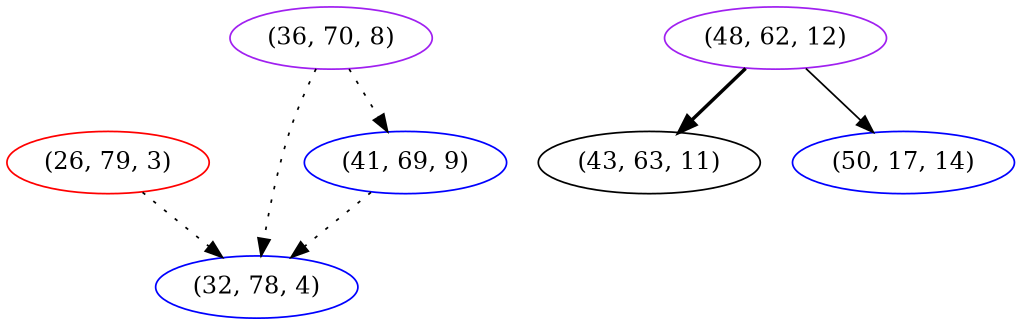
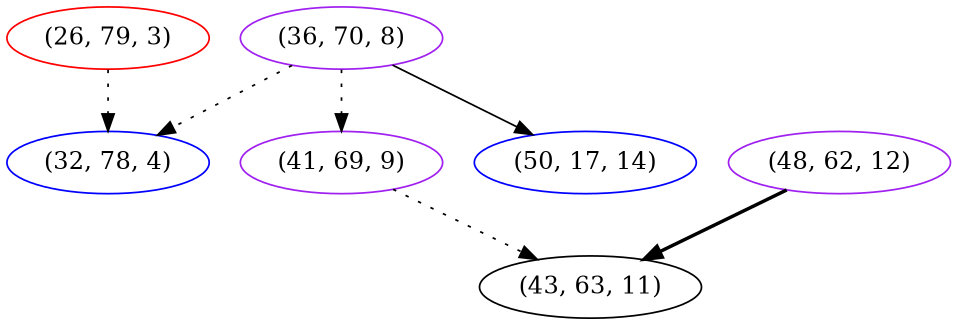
edge "(48, 62, 12)" -> "(50, 17, 14)": now "(36, 70, 8)" -> "(50, 17, 14)"
node "(41, 69, 9)": color blue -> purple
edge "(41, 69, 9)" -> "(32, 78, 4)": now "(41, 69, 9)" -> "(43, 63, 11)"
